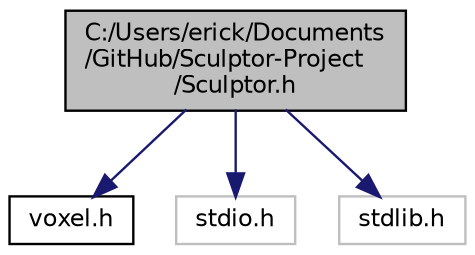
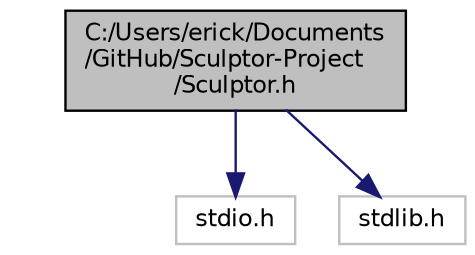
node "voxel.h": removed
